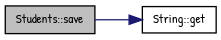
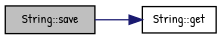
node "Students::save": label "Students::save" -> "String::save"
